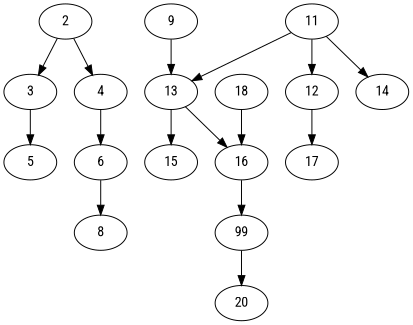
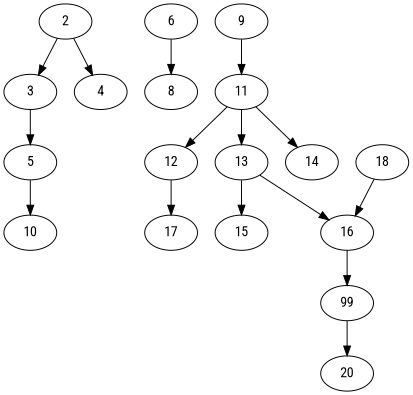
edge "9" -> "13": now "9" -> "11"
edge "4" -> "6": removed
node "10": added
